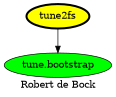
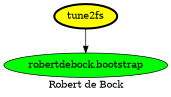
node "tune.bootstrap": label "tune.bootstrap" -> "robertdebock.bootstrap"
